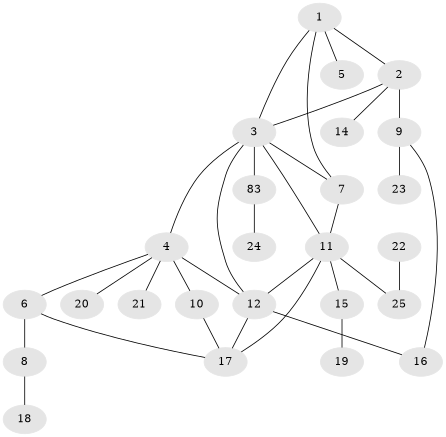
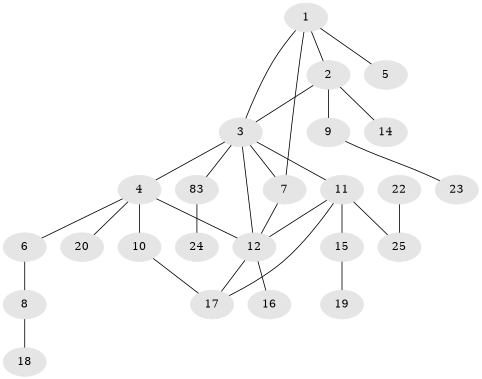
edge "7" -- "11": now "7" -- "12"
edge "9" -- "16": removed
node "21": removed
edge "6" -- "17": removed
